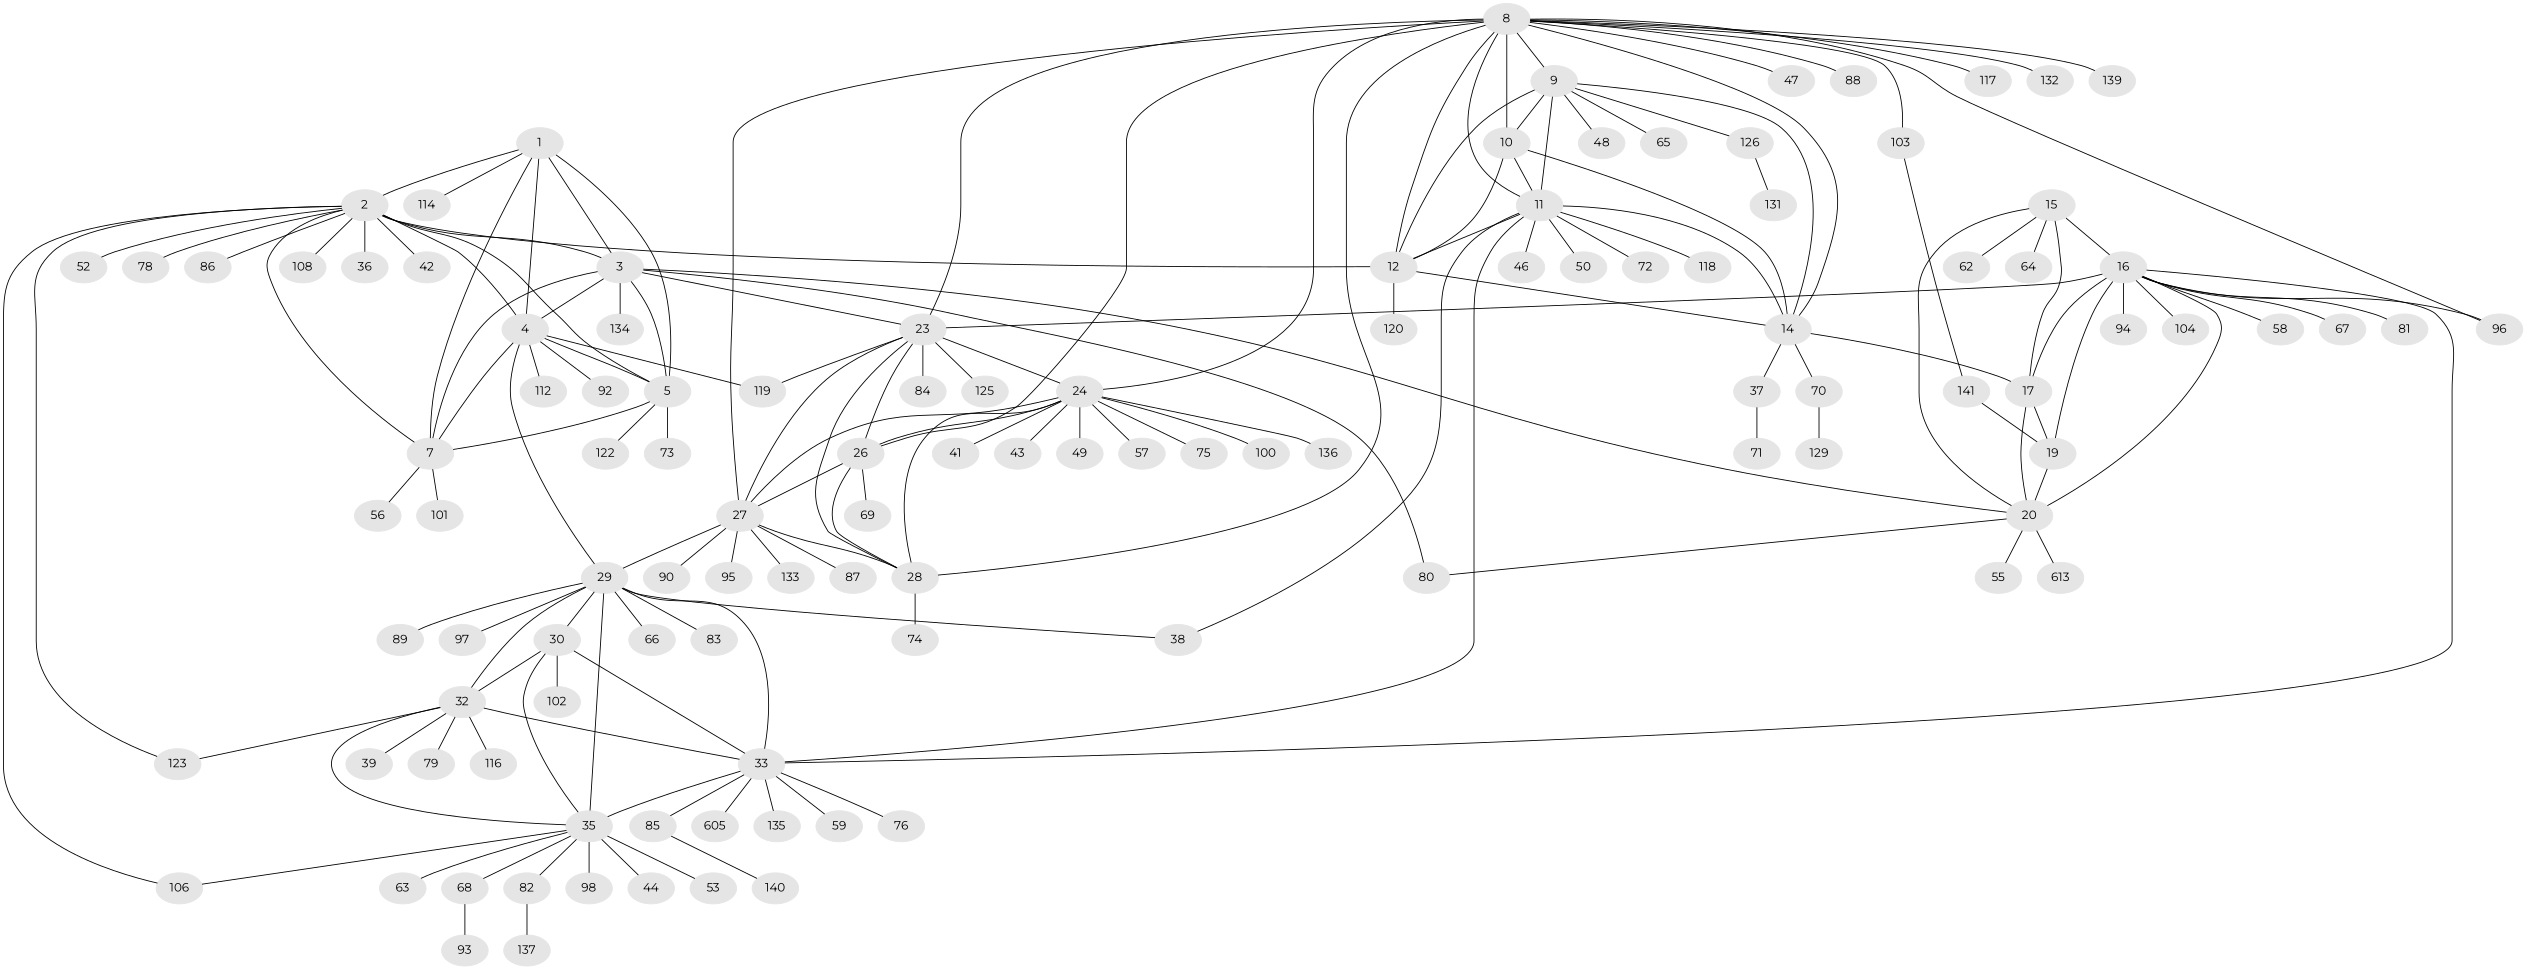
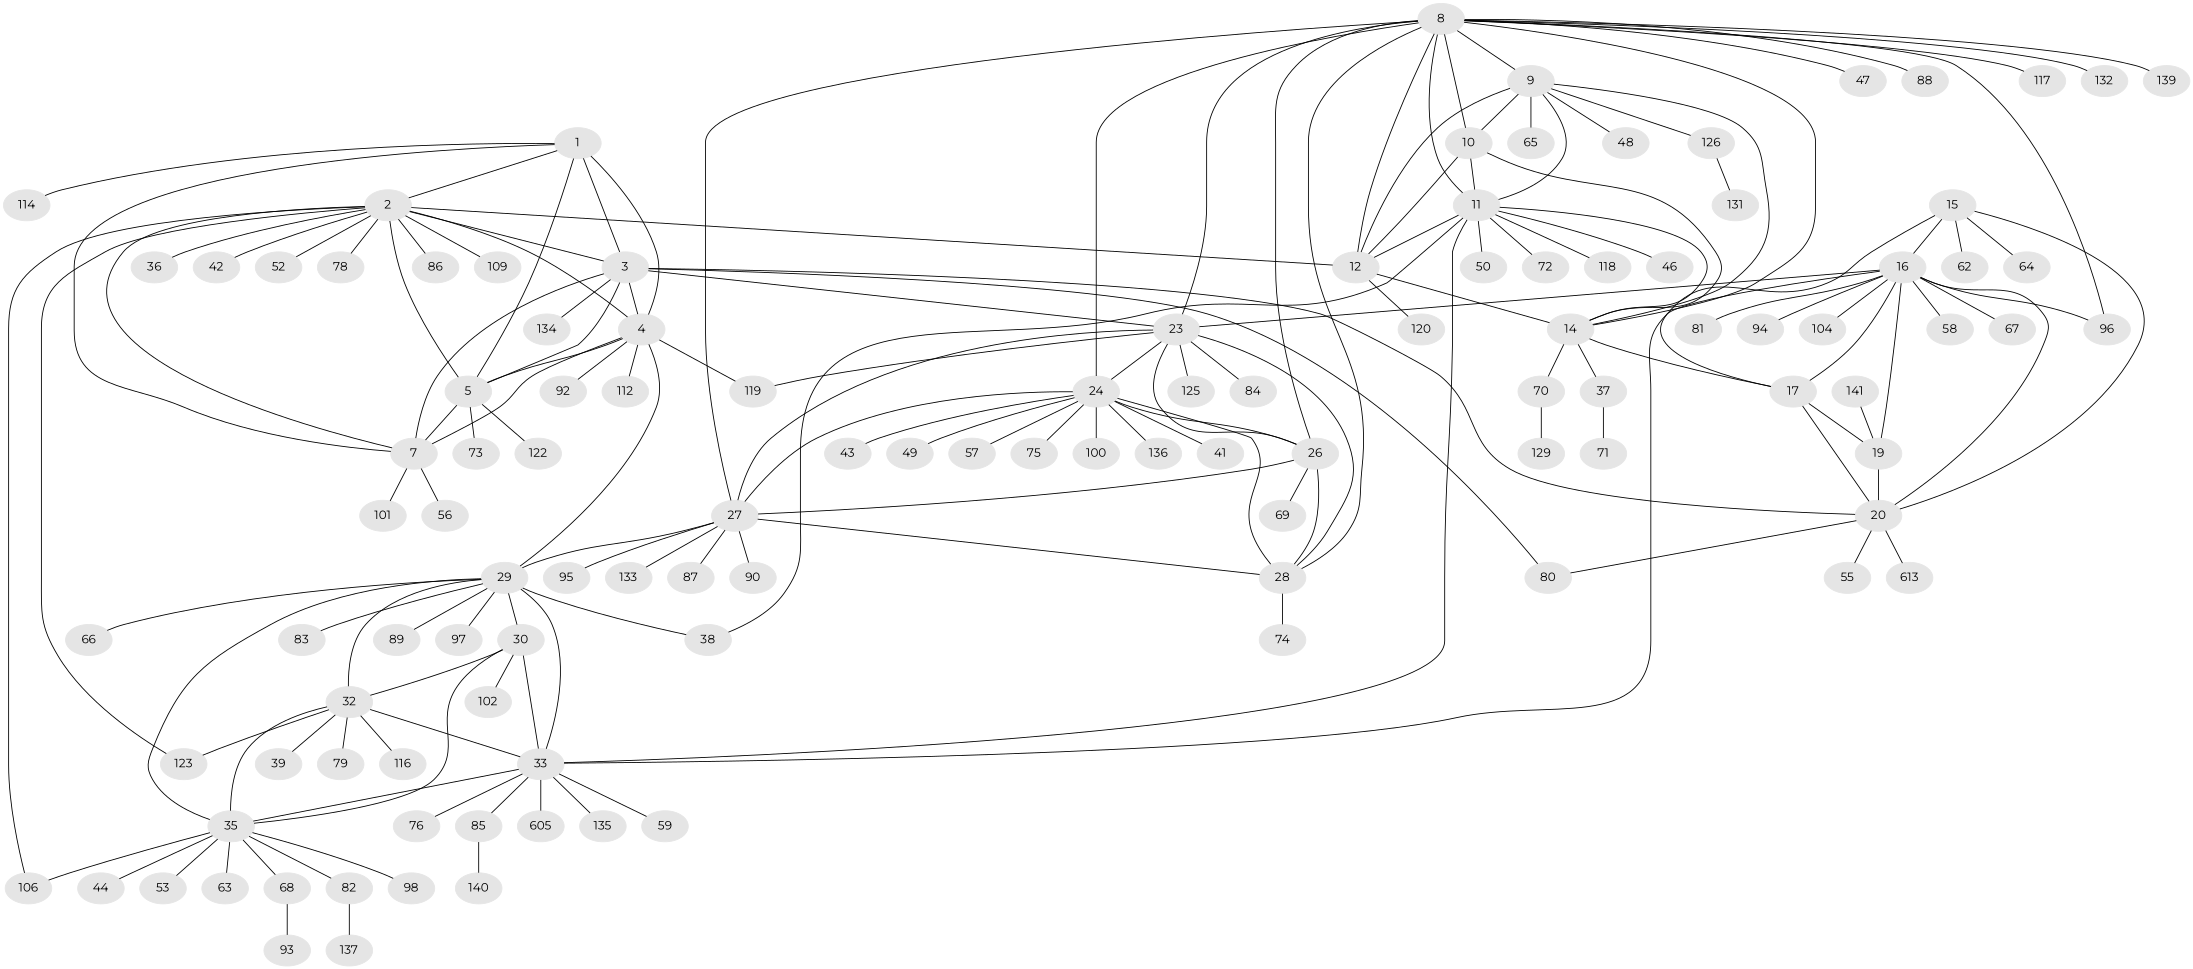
node "103": removed
node "108": label "108" -> "109"
